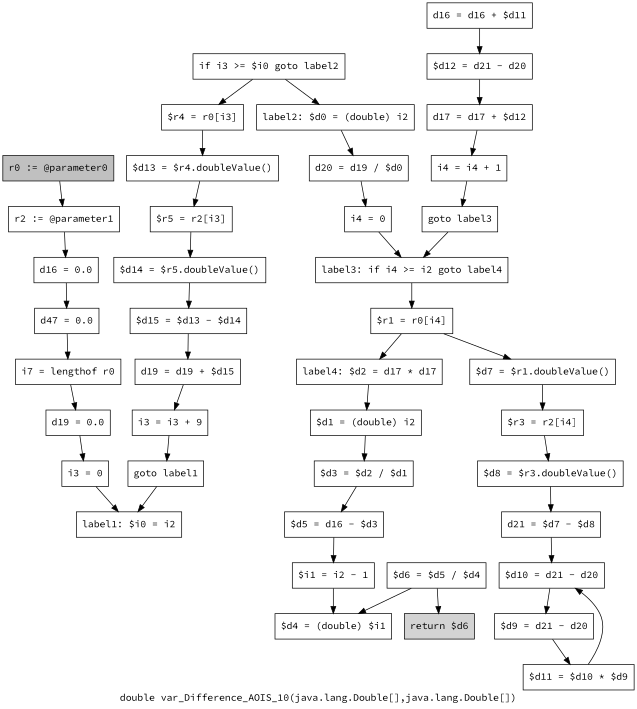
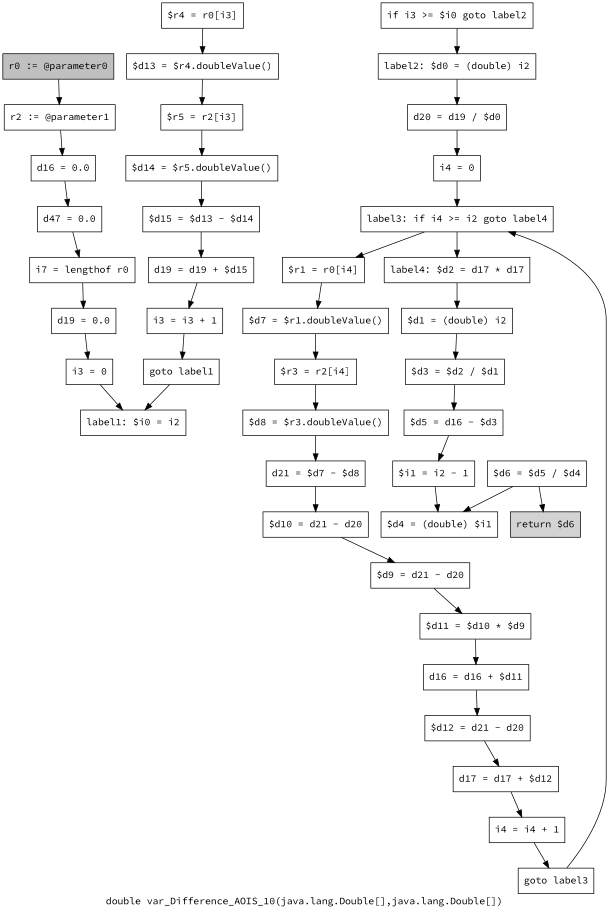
edge "if i3 >= $i0 goto label2" -> "$r4 = r0[i3]": removed
edge "$r1 = r0[i4]" -> "label4: $d2 = d17 * d17": now "label3: if i4 >= i2 goto label4" -> "label4: $d2 = d17 * d17"
node "i3 = i3 + 9": label "i3 = i3 + 9" -> "i3 = i3 + 1"
edge "$d11 = $d10 * $d9" -> "$d10 = d21 - d20": now "$d11 = $d10 * $d9" -> "d16 = d16 + $d11"
